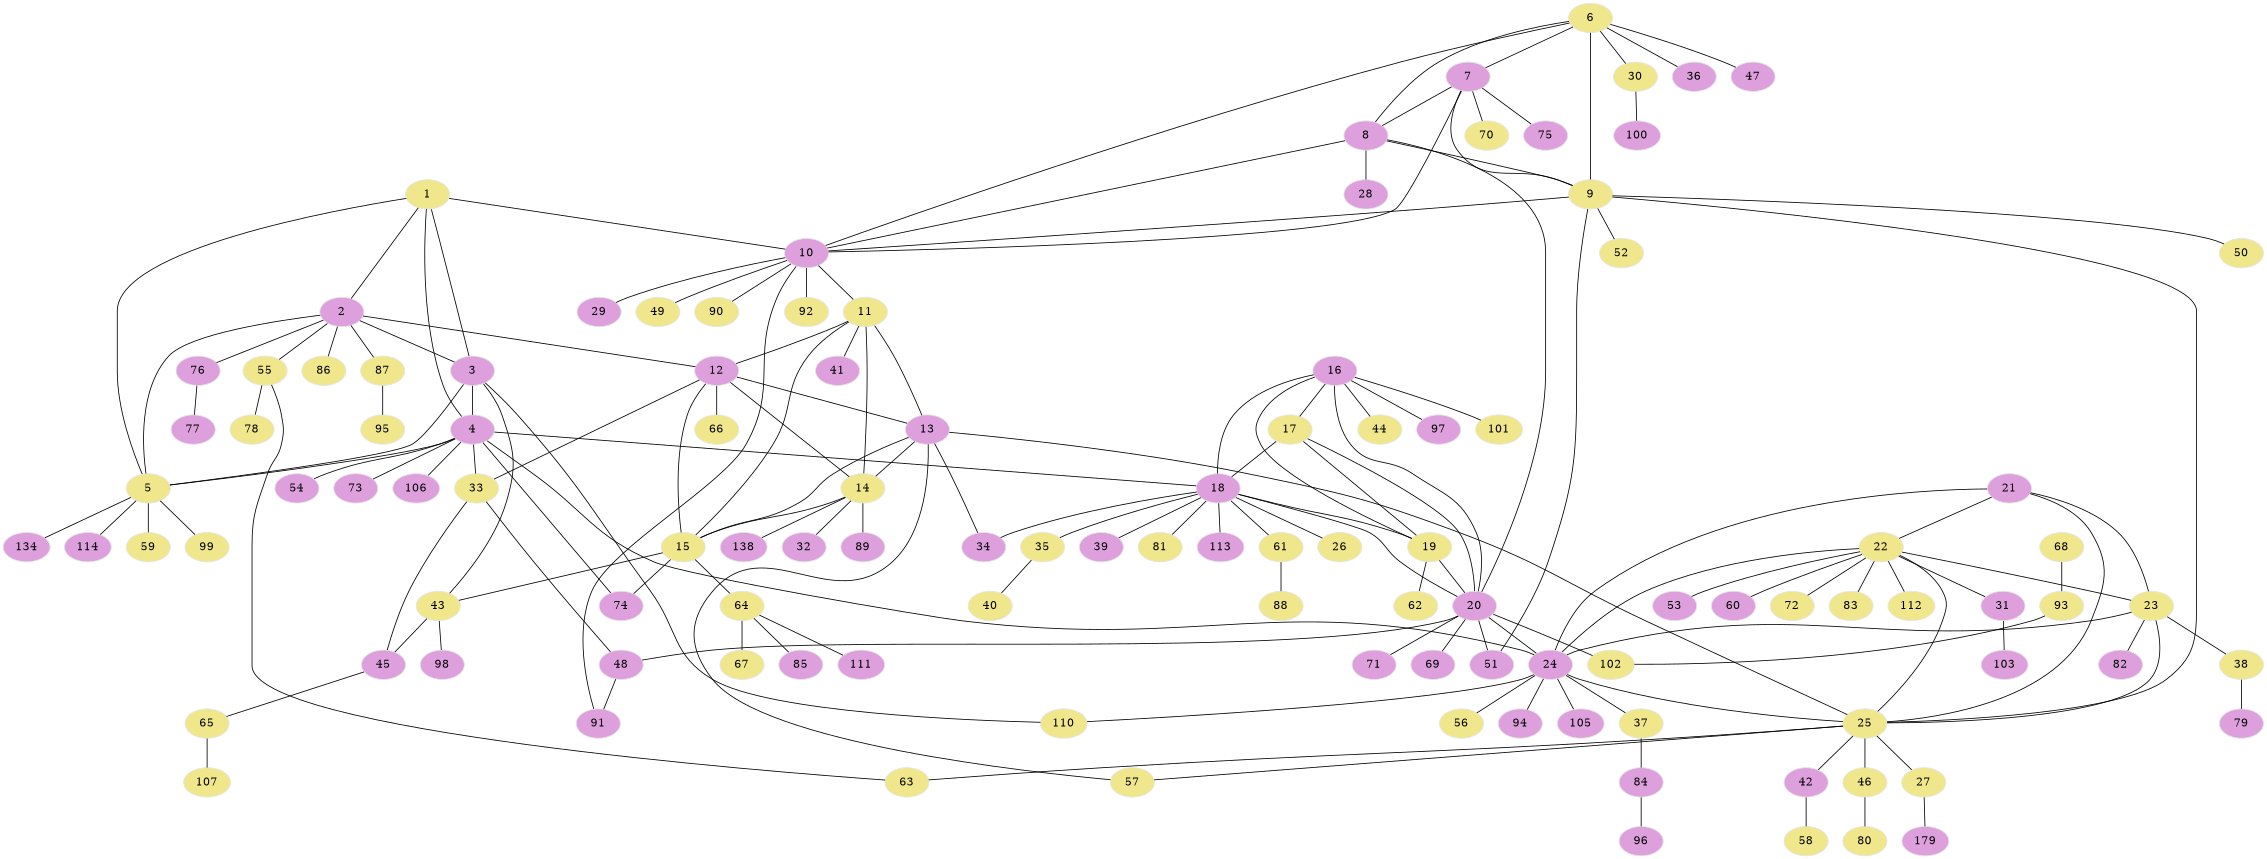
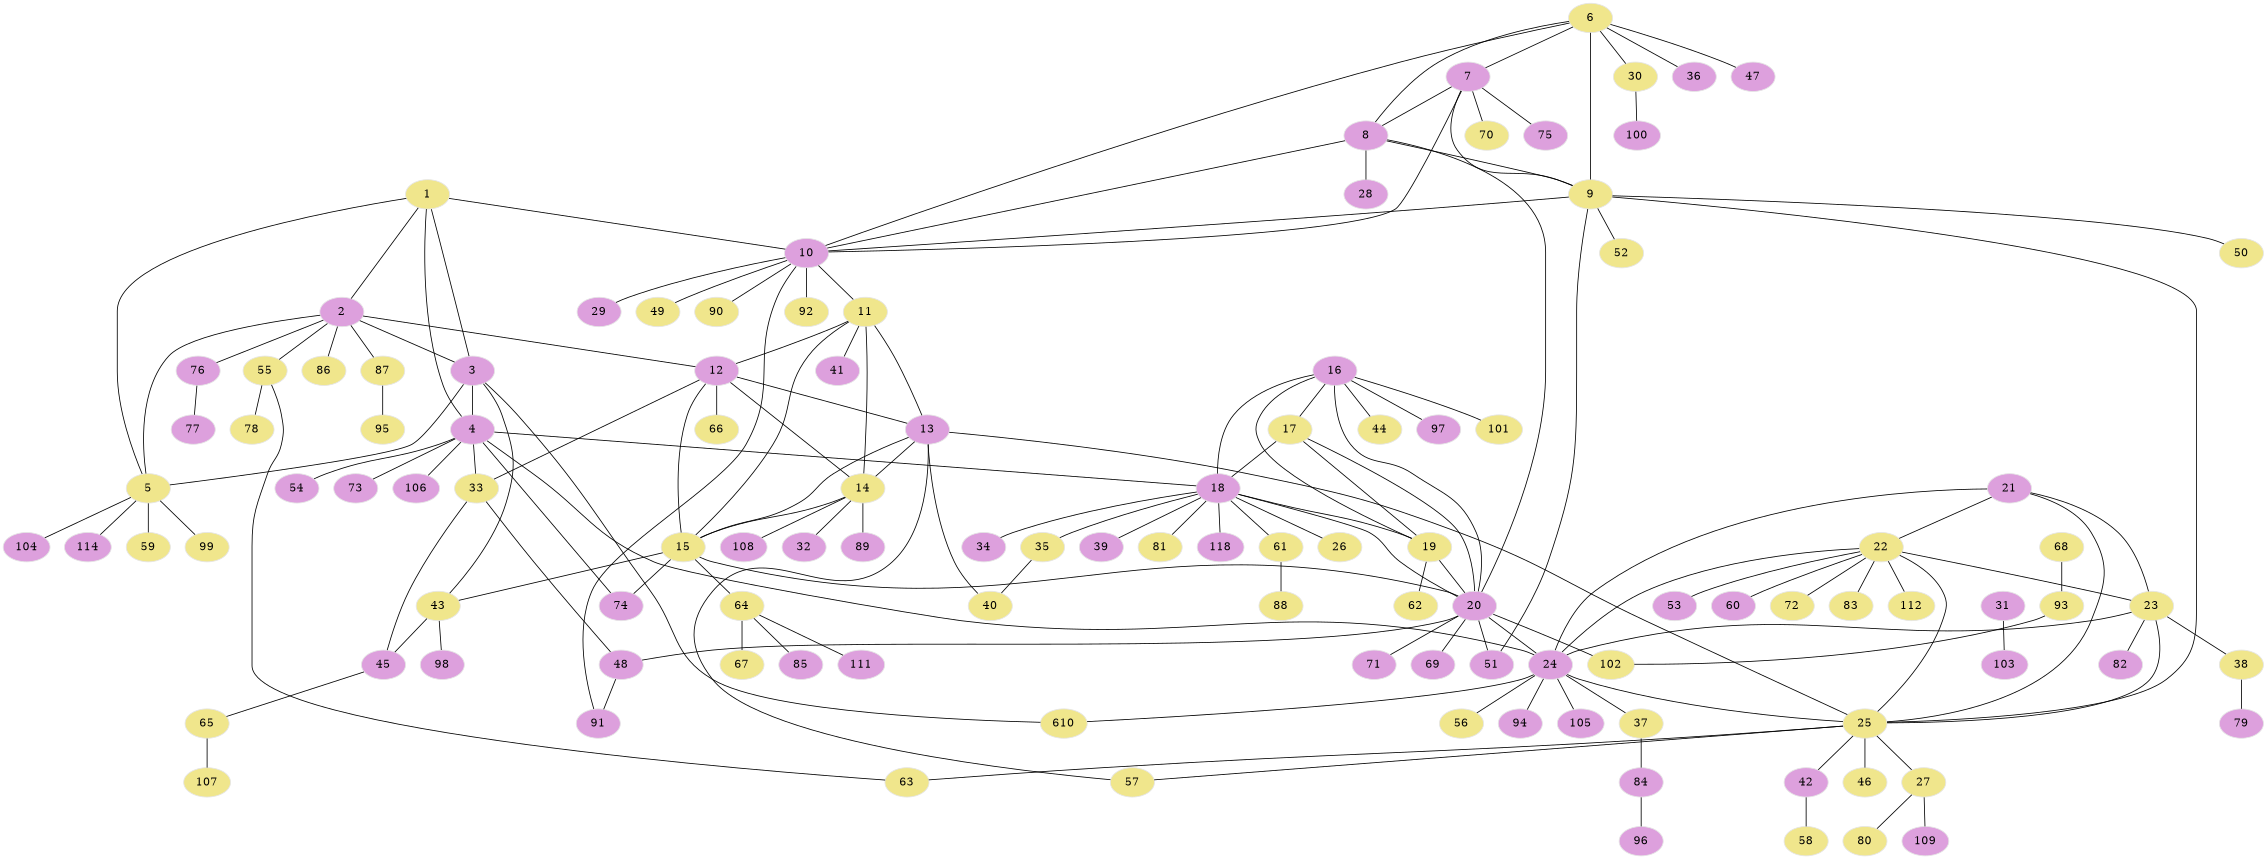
edge "4" -- "5": removed
edge "13" -- "34": now "13" -- "40"
node "134": label "134" -> "104"
node "138": label "138" -> "108"
node "113": label "113" -> "118"
edge "22" -- "31": removed
edge "15" -- "20": added
node "110": label "110" -> "610"
edge "46" -- "80": now "27" -- "80"
node "179": label "179" -> "109"
